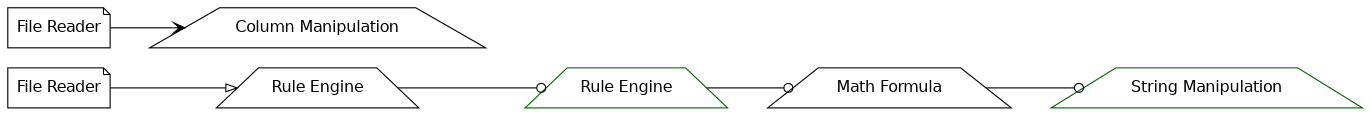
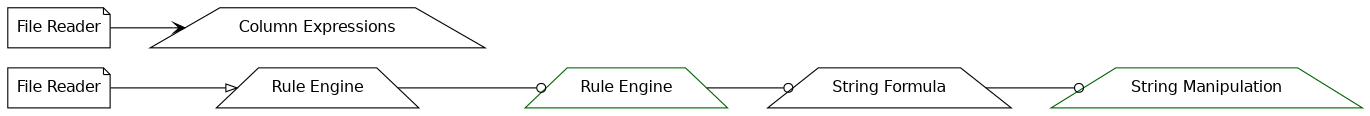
node "Column Manipulation": label "Column Manipulation" -> "Column Expressions"
node "Math Formula": label "Math Formula" -> "String Formula"
